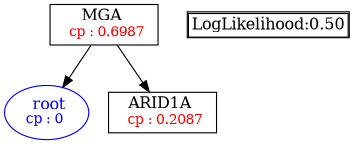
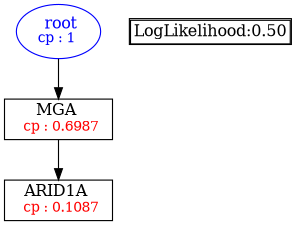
edge "MGA" -> "root": reversed
node "root": text "cp : 0" -> "cp : 1"
node "ARID1A": text "cp : 0.2087" -> "cp : 0.1087"
